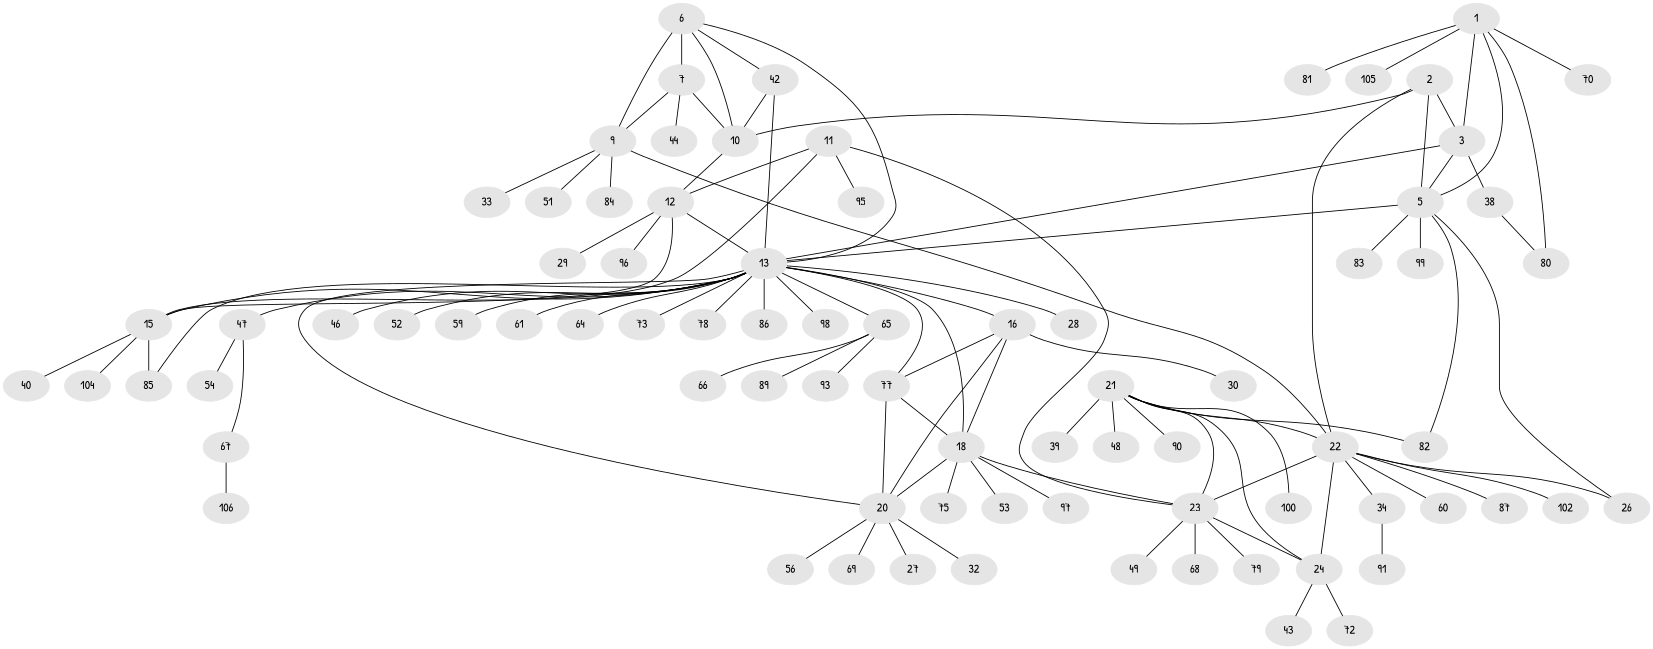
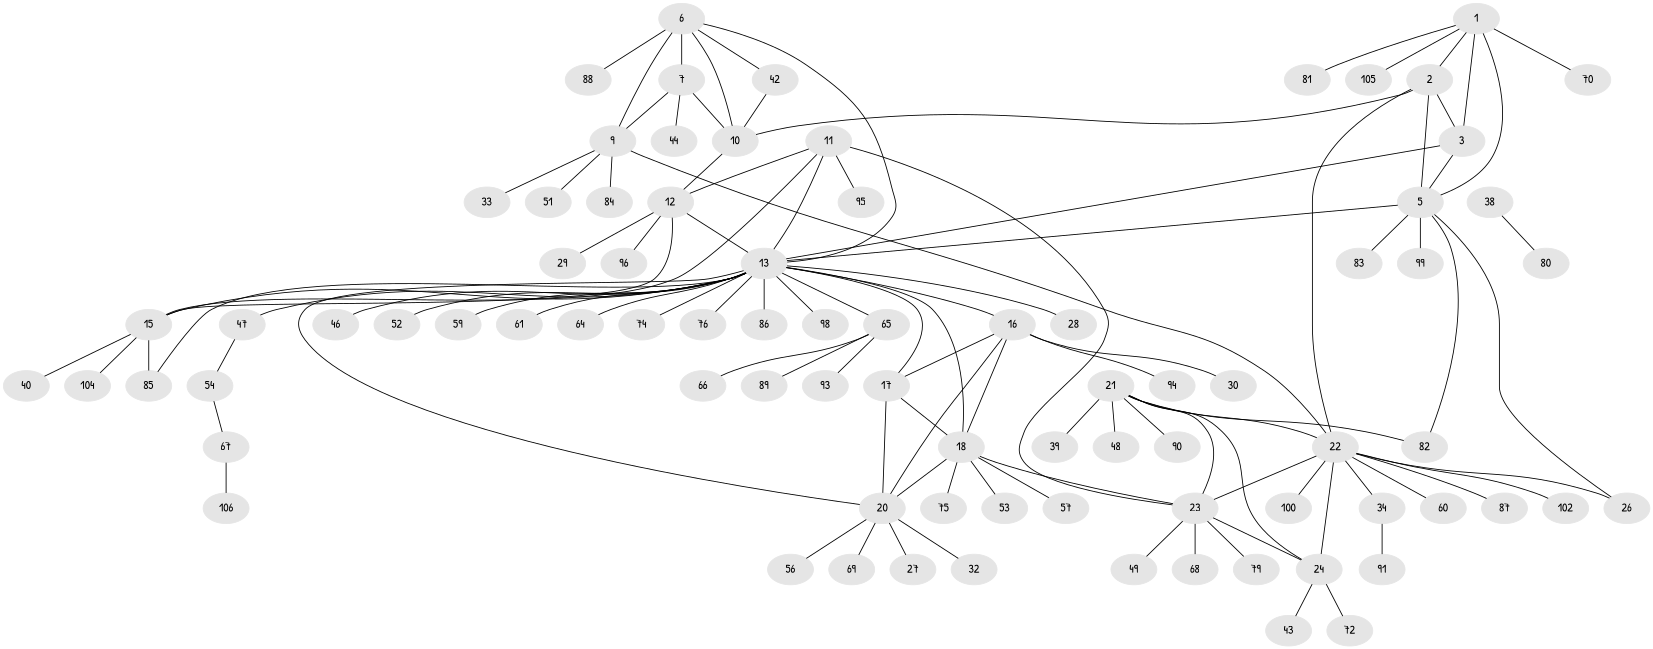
node "88": added
edge "1" -- "80": now "1" -- "2"
edge "3" -- "38": removed
edge "42" -- "13": now "11" -- "13"
node "73": label "73" -> "74"
node "78": label "78" -> "76"
node "77": label "77" -> "17"
node "94": added
edge "47" -- "67": now "54" -- "67"
edge "21" -- "100": now "22" -- "100"
node "97": label "97" -> "57"
